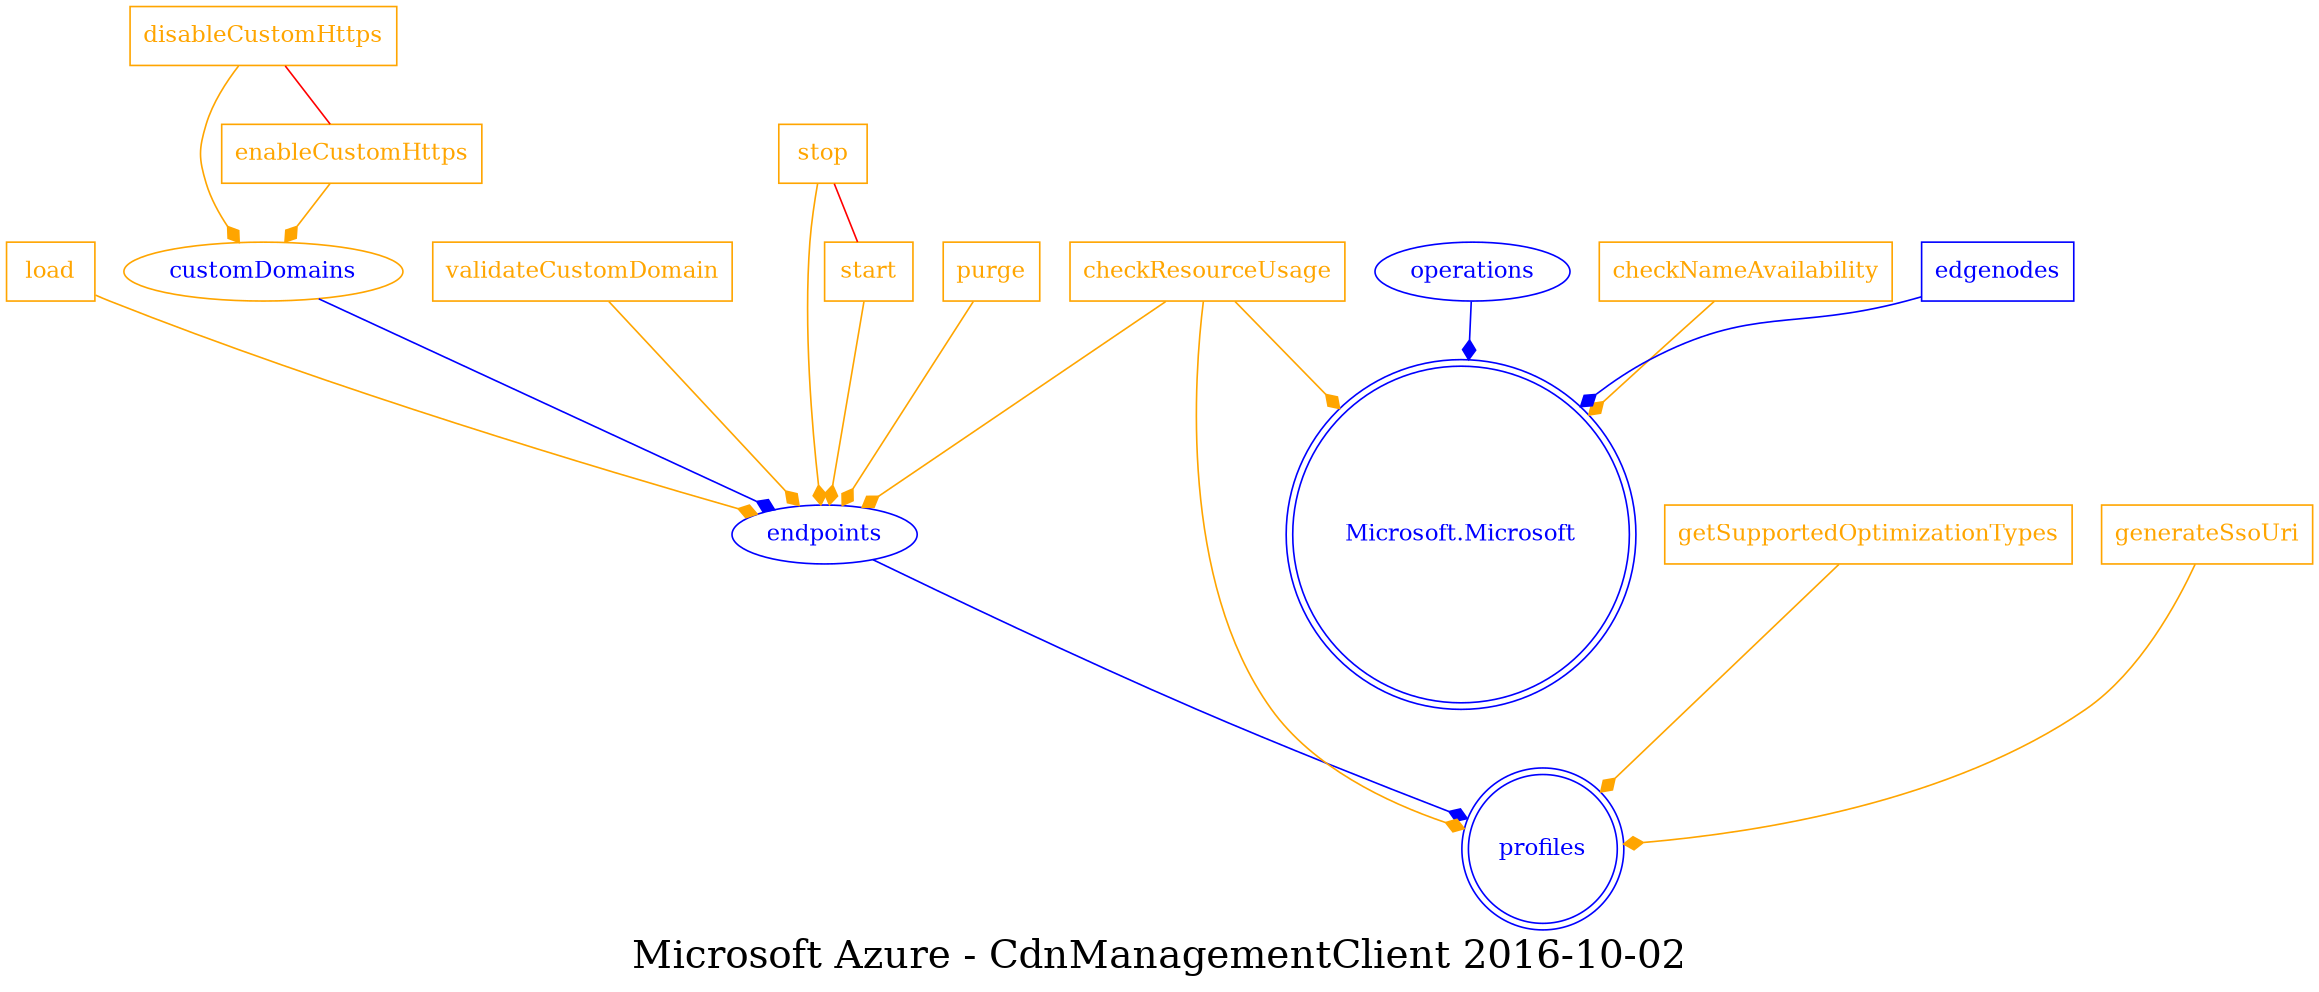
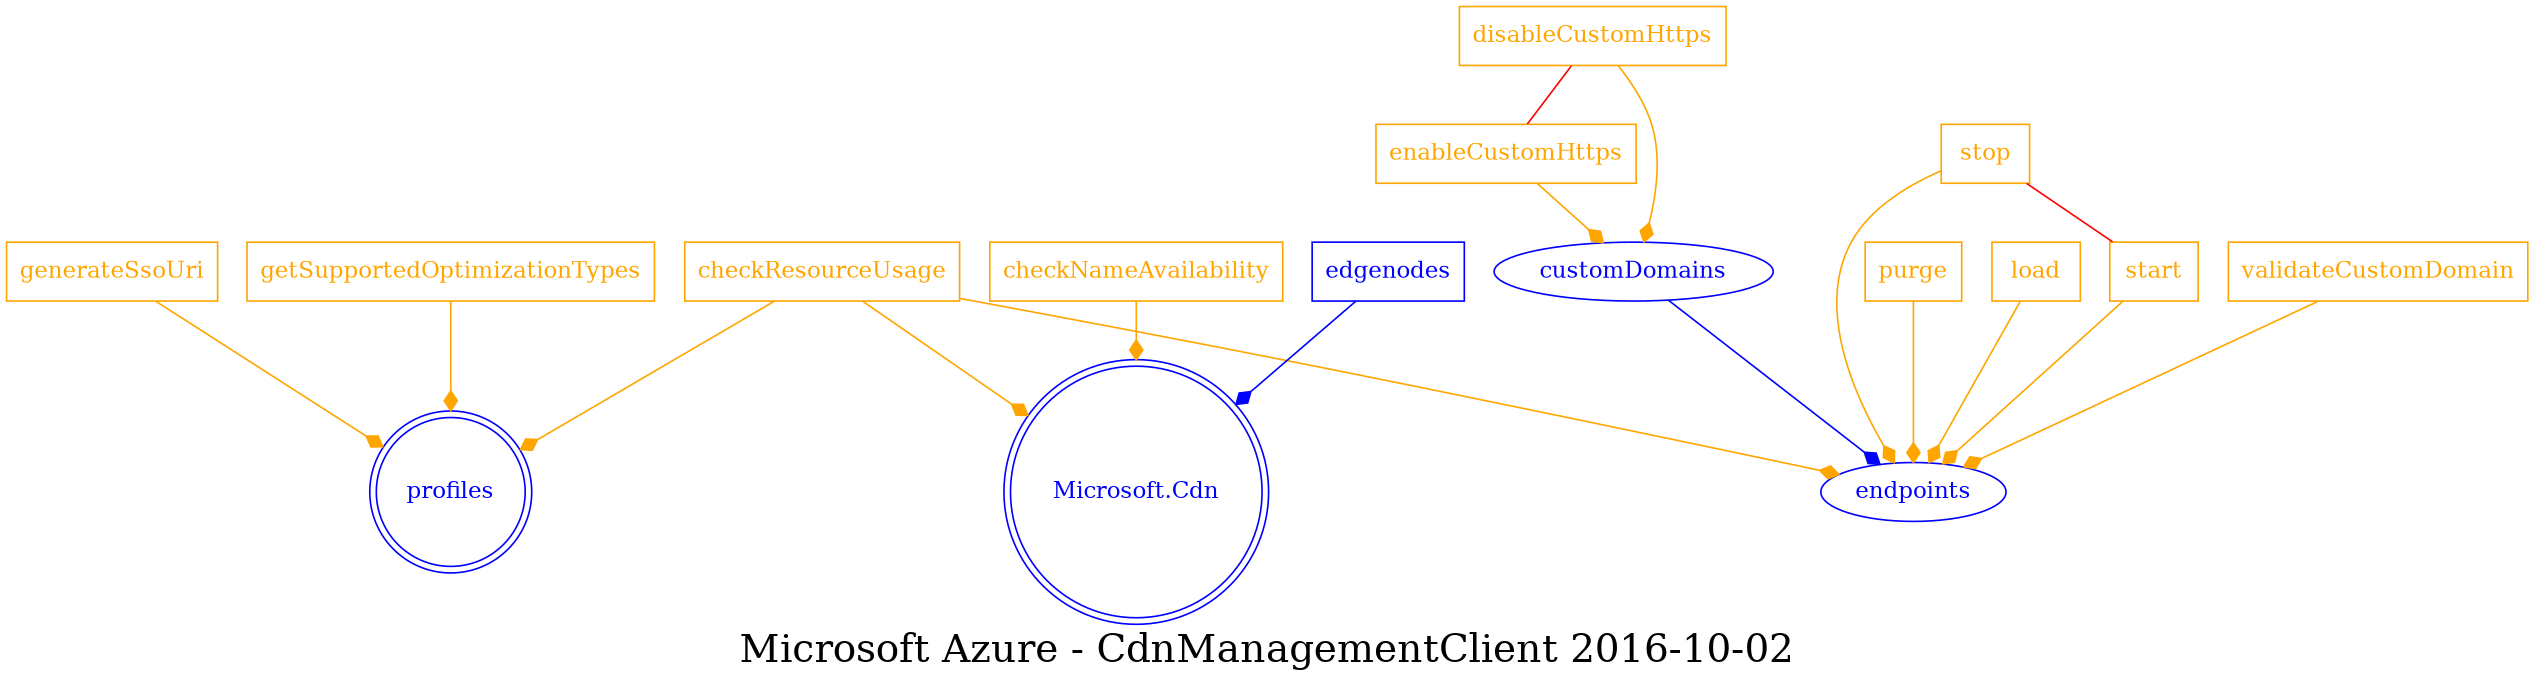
node "customDomains": color orange -> blue
node "operations": removed
node "Microsoft.Microsoft": label "Microsoft.Microsoft" -> "Microsoft.Cdn"
edge "endpoints" -> "profiles": removed
